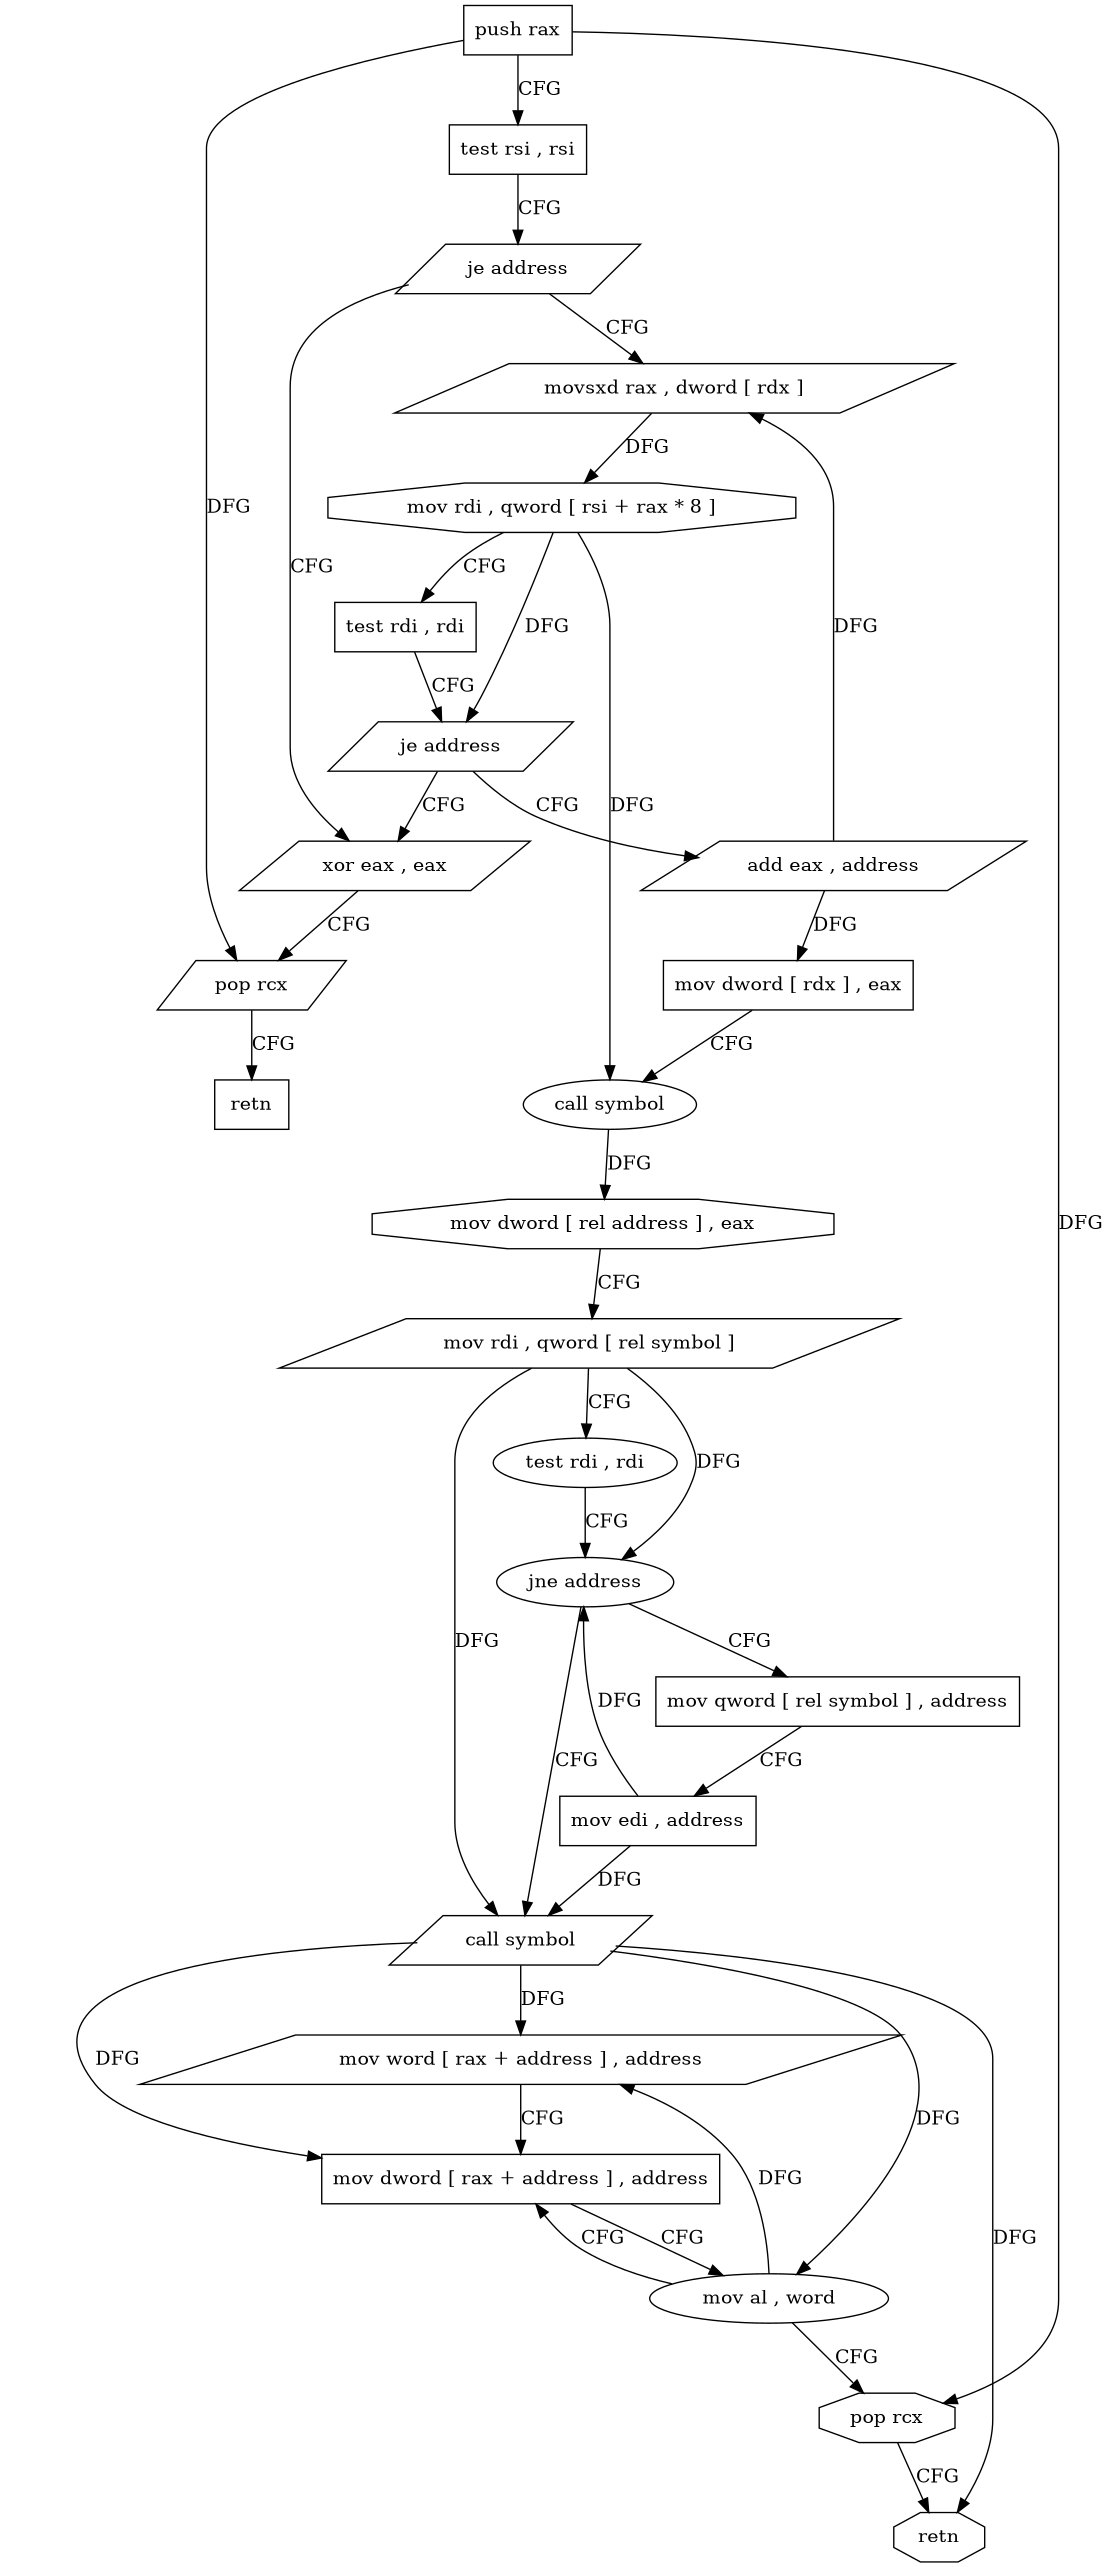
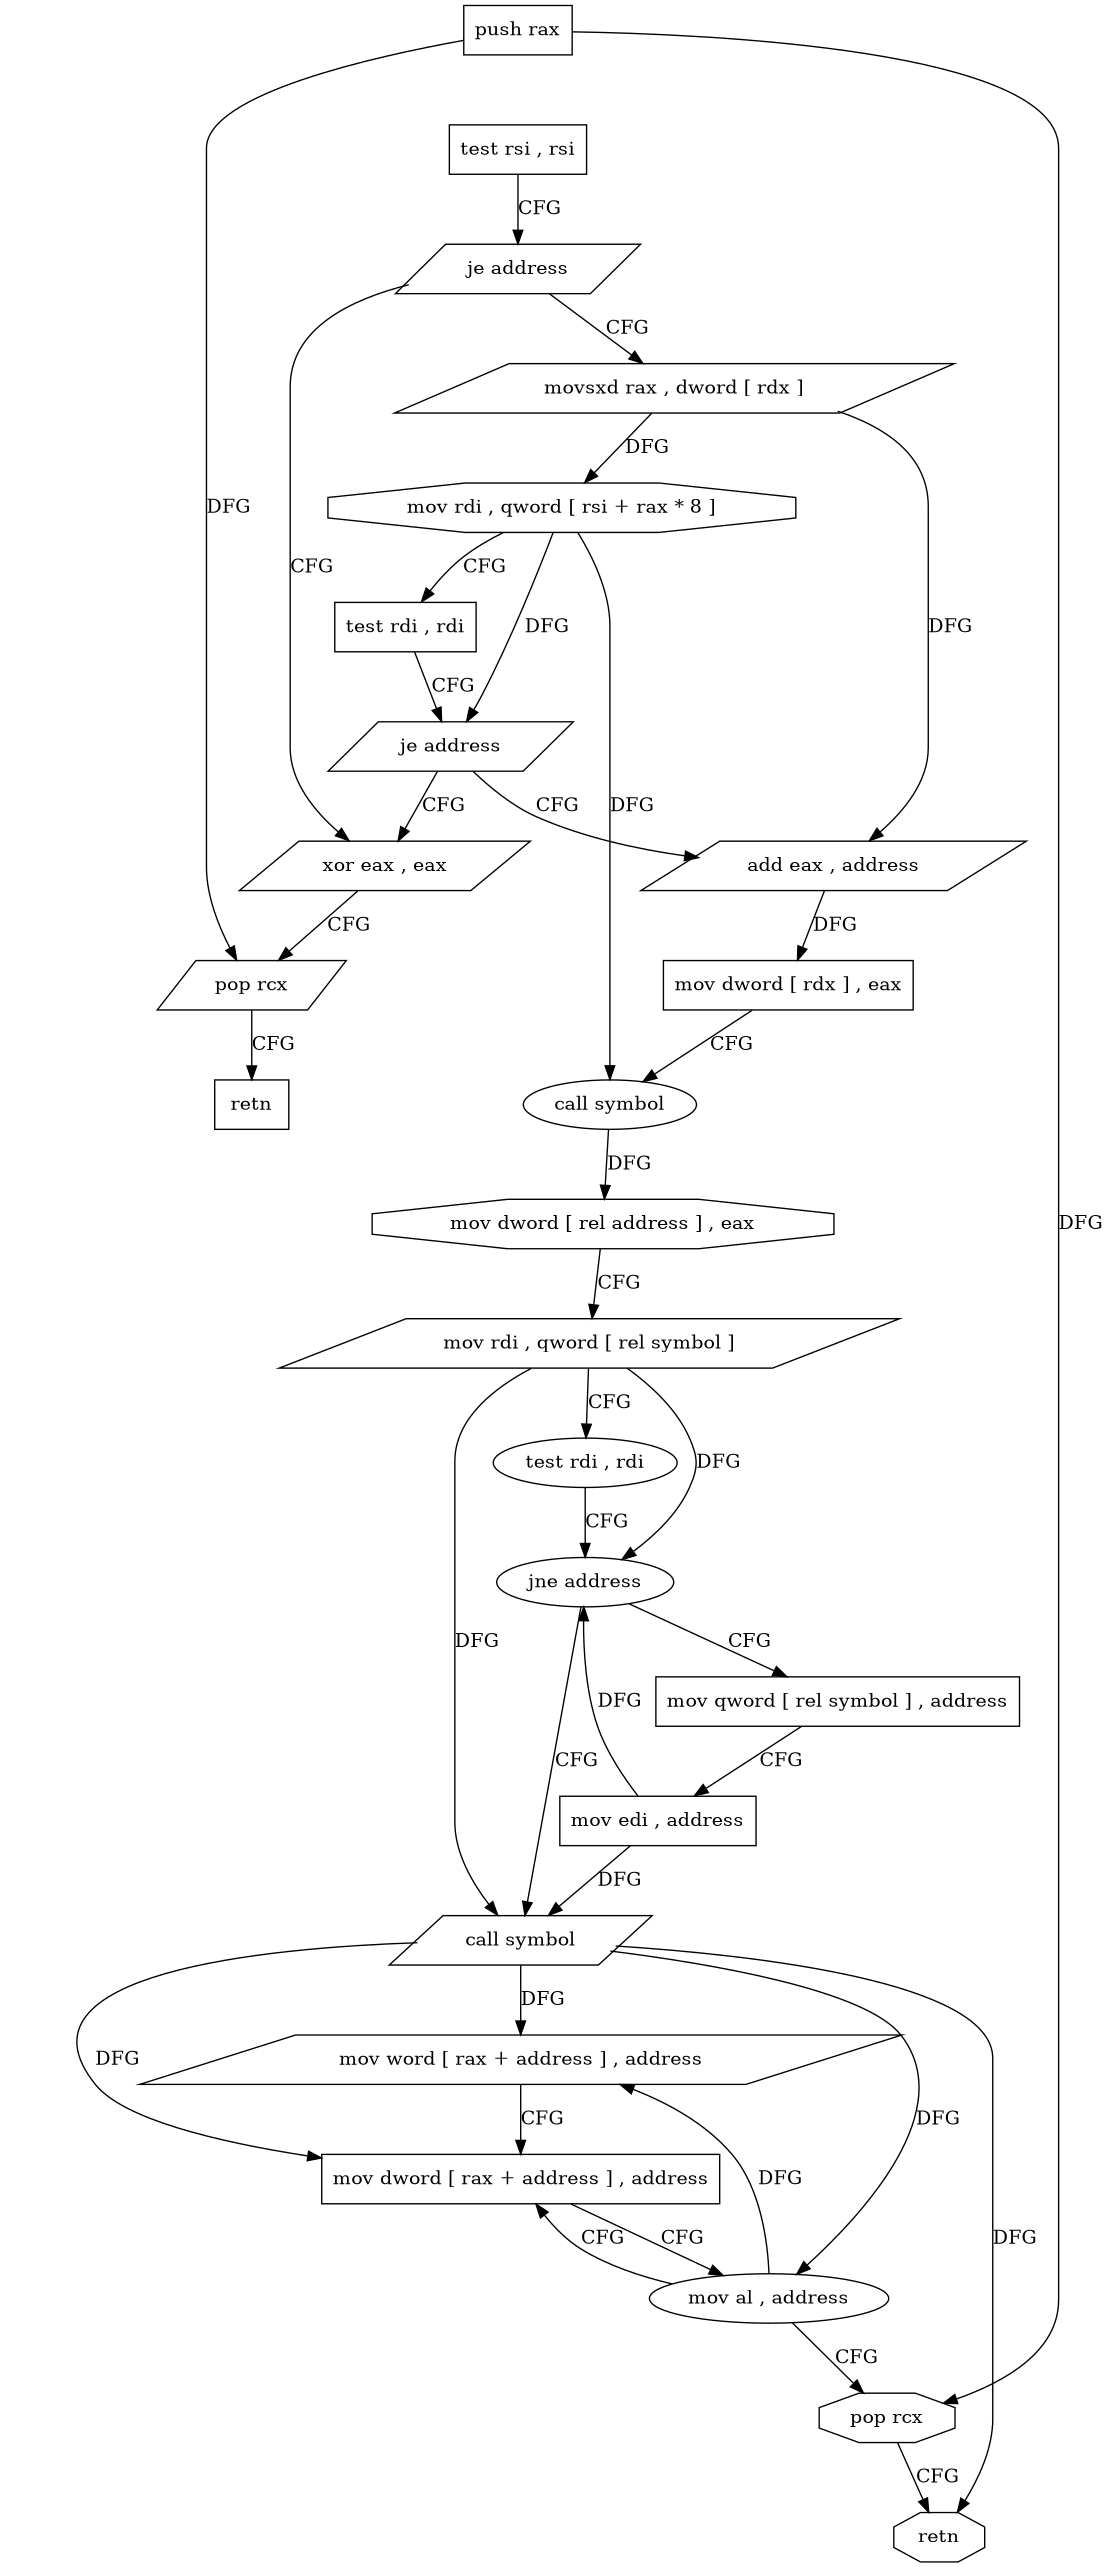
edge "push rax" -> "test rsi , rsi": removed, label "CFG"
edge "add eax , address" -> "movsxd rax , dword [ rdx ]": reversed
node "mov al , word": label "mov al , word" -> "mov al , address"
